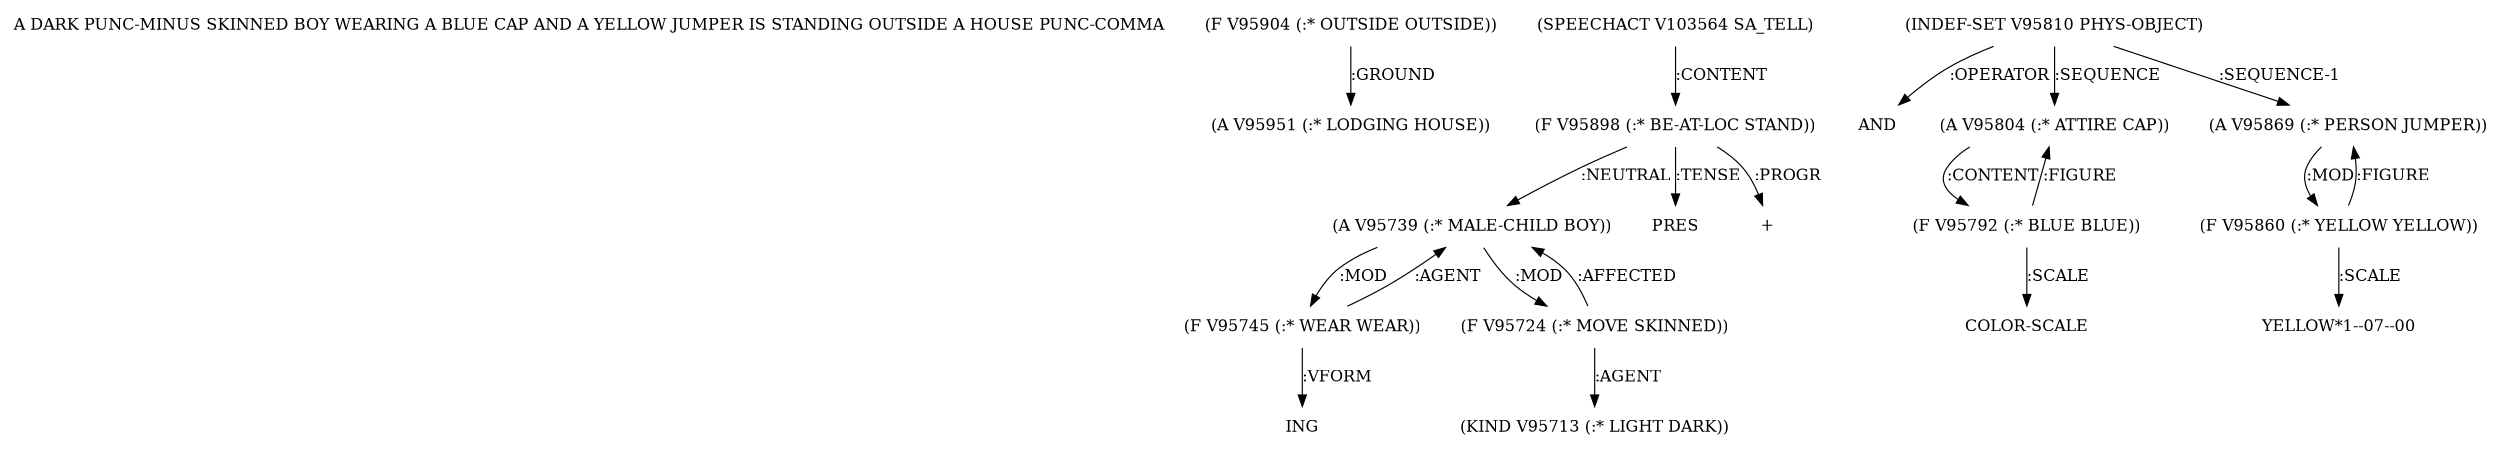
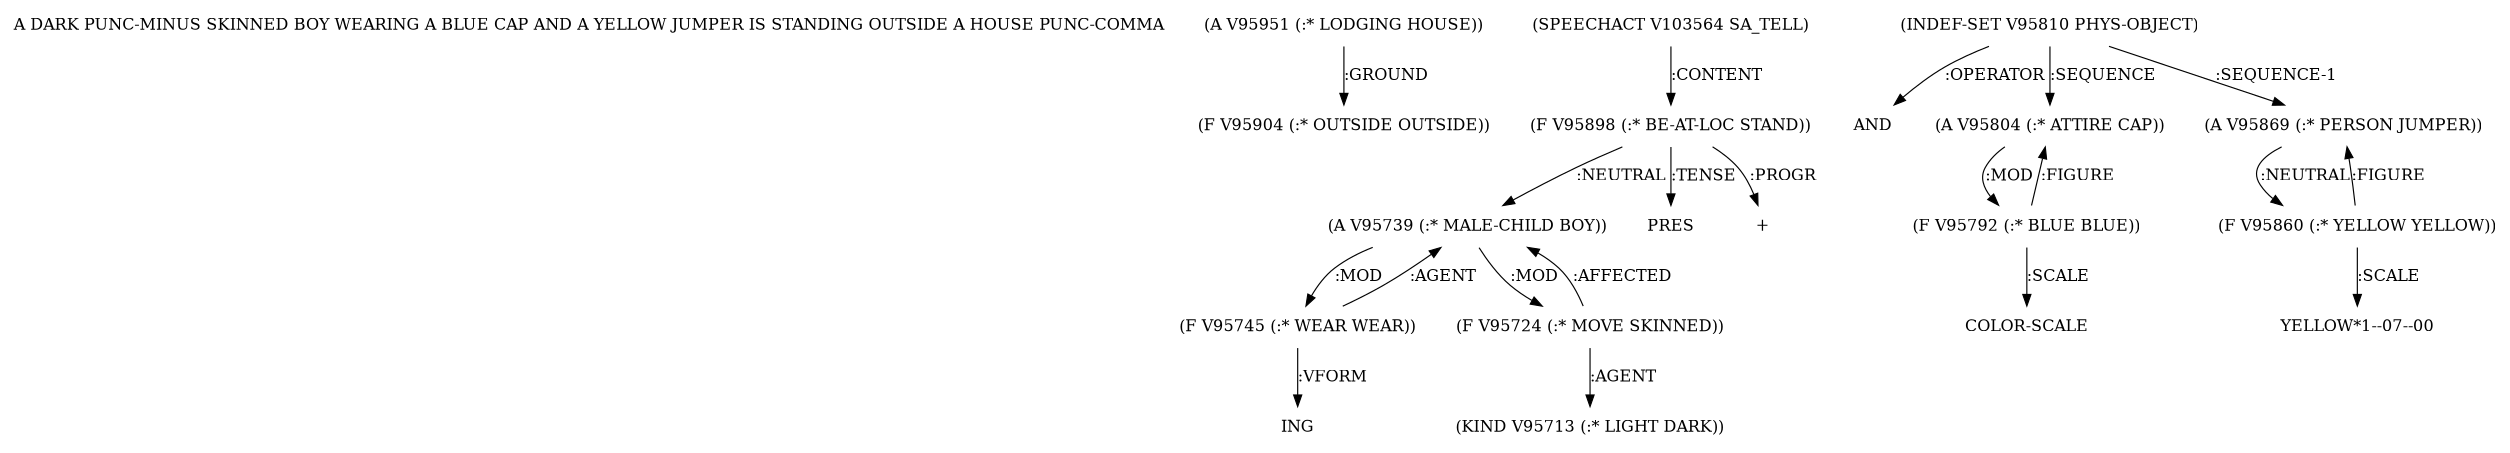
edge "(F V95904 (:* OUTSIDE OUTSIDE))" -> "(A V95951 (:* LODGING HOUSE))": reversed
edge "(A V95804 (:* ATTIRE CAP))" -> "(F V95792 (:* BLUE BLUE))": label ":CONTENT" -> ":MOD"
edge "(A V95869 (:* PERSON JUMPER))" -> "(F V95860 (:* YELLOW YELLOW))": label ":MOD" -> ":NEUTRAL"
